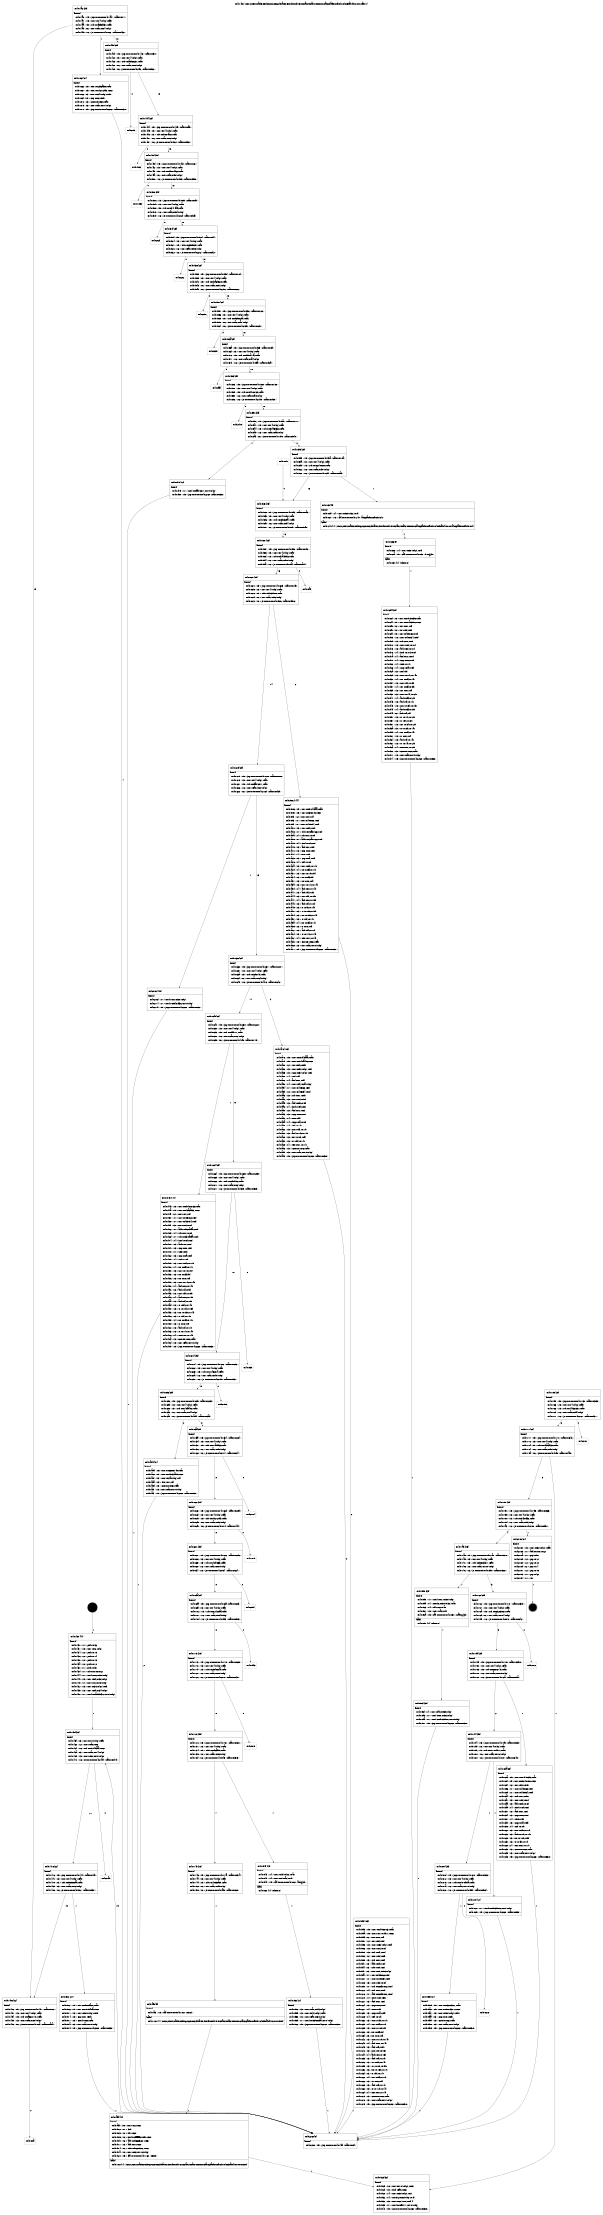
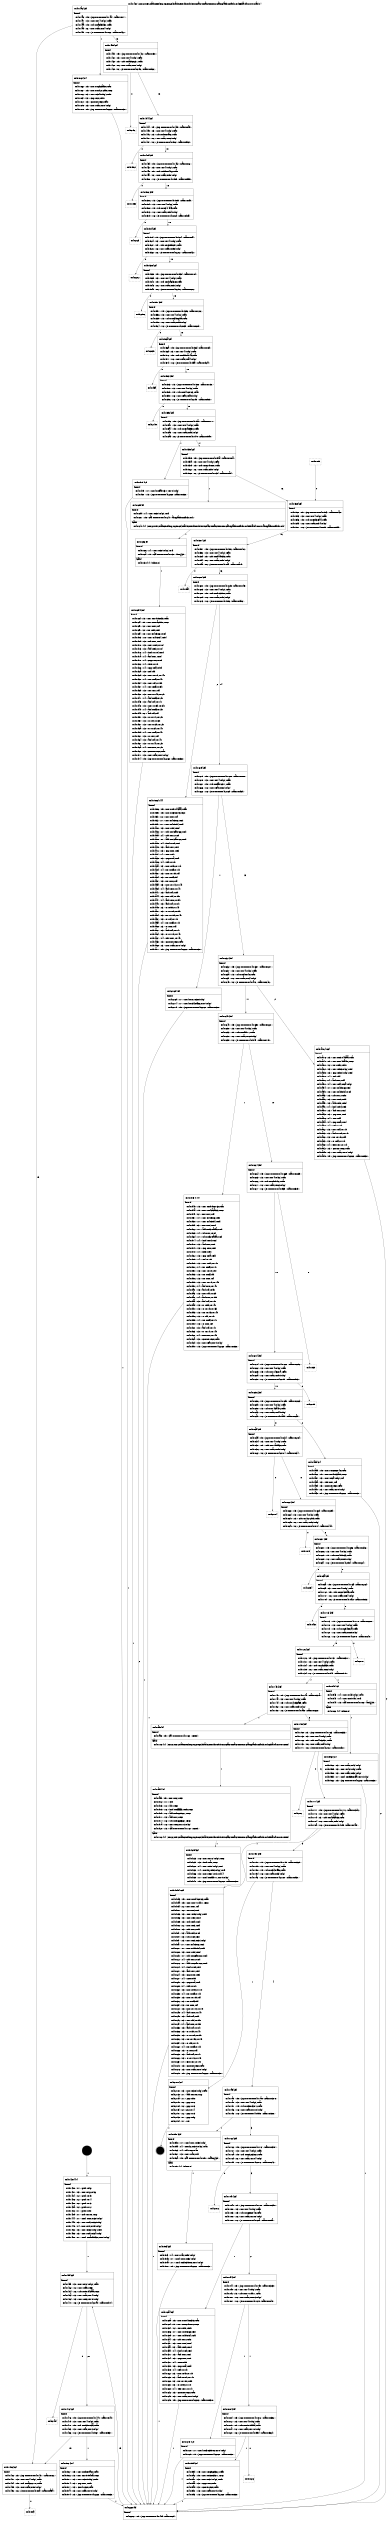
edge "0x401745 [25]" -> "0x40175e [25]": added, label "6"
edge "0x401777 [25]" -> "0x401b25 [32]": now "0x401777 [25]" -> "0x401bd5 [169]"
